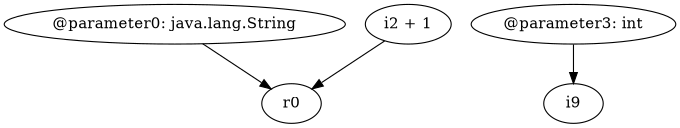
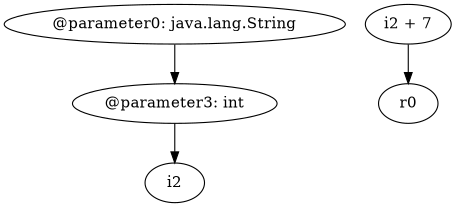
node "i2 + 1": label "i2 + 1" -> "i2 + 7"
edge "@parameter0: java.lang.String" -> "r0": now "@parameter0: java.lang.String" -> "@parameter3: int"
node "i9": label "i9" -> "i2"
